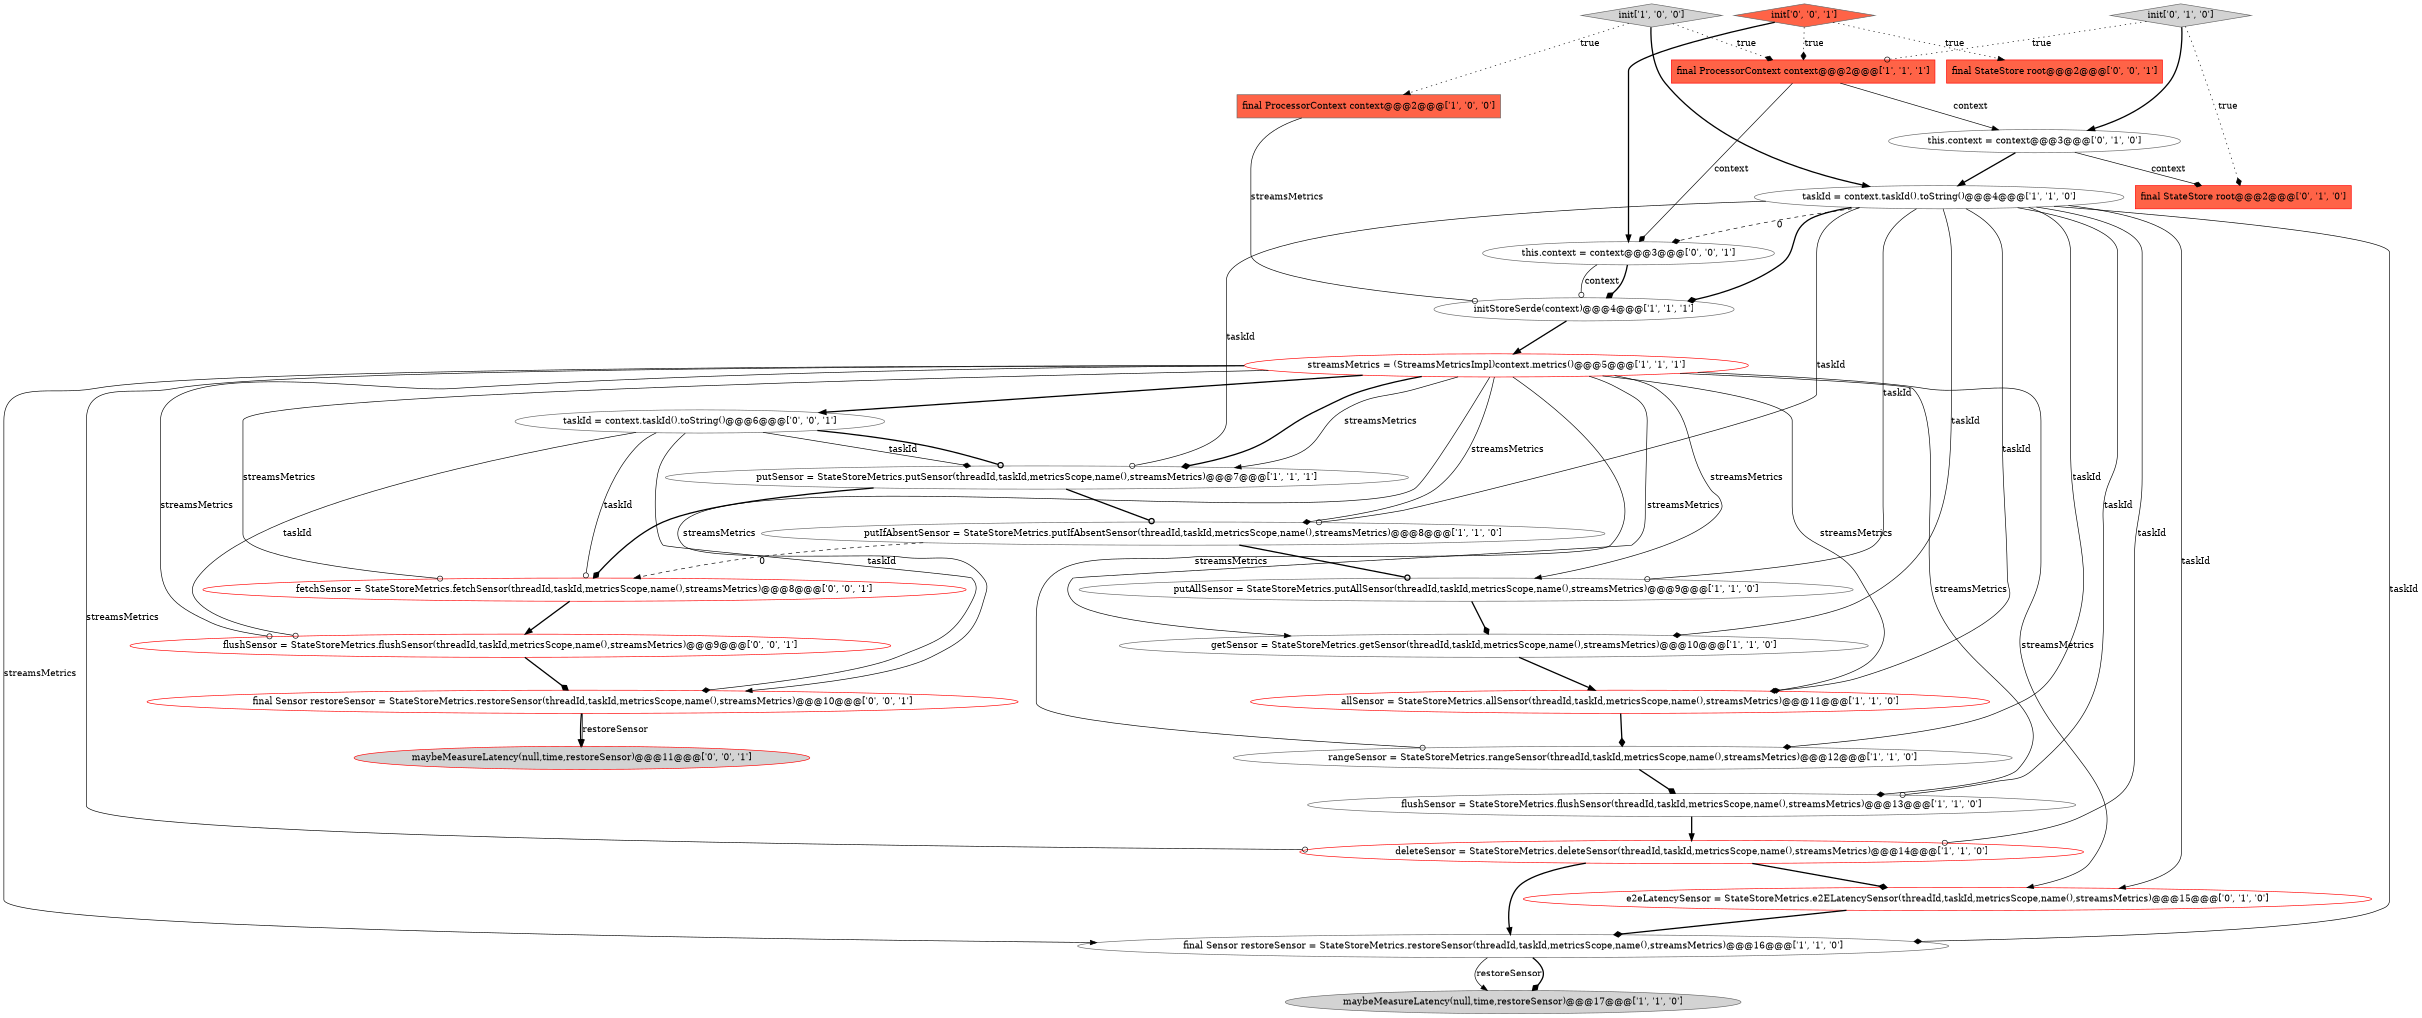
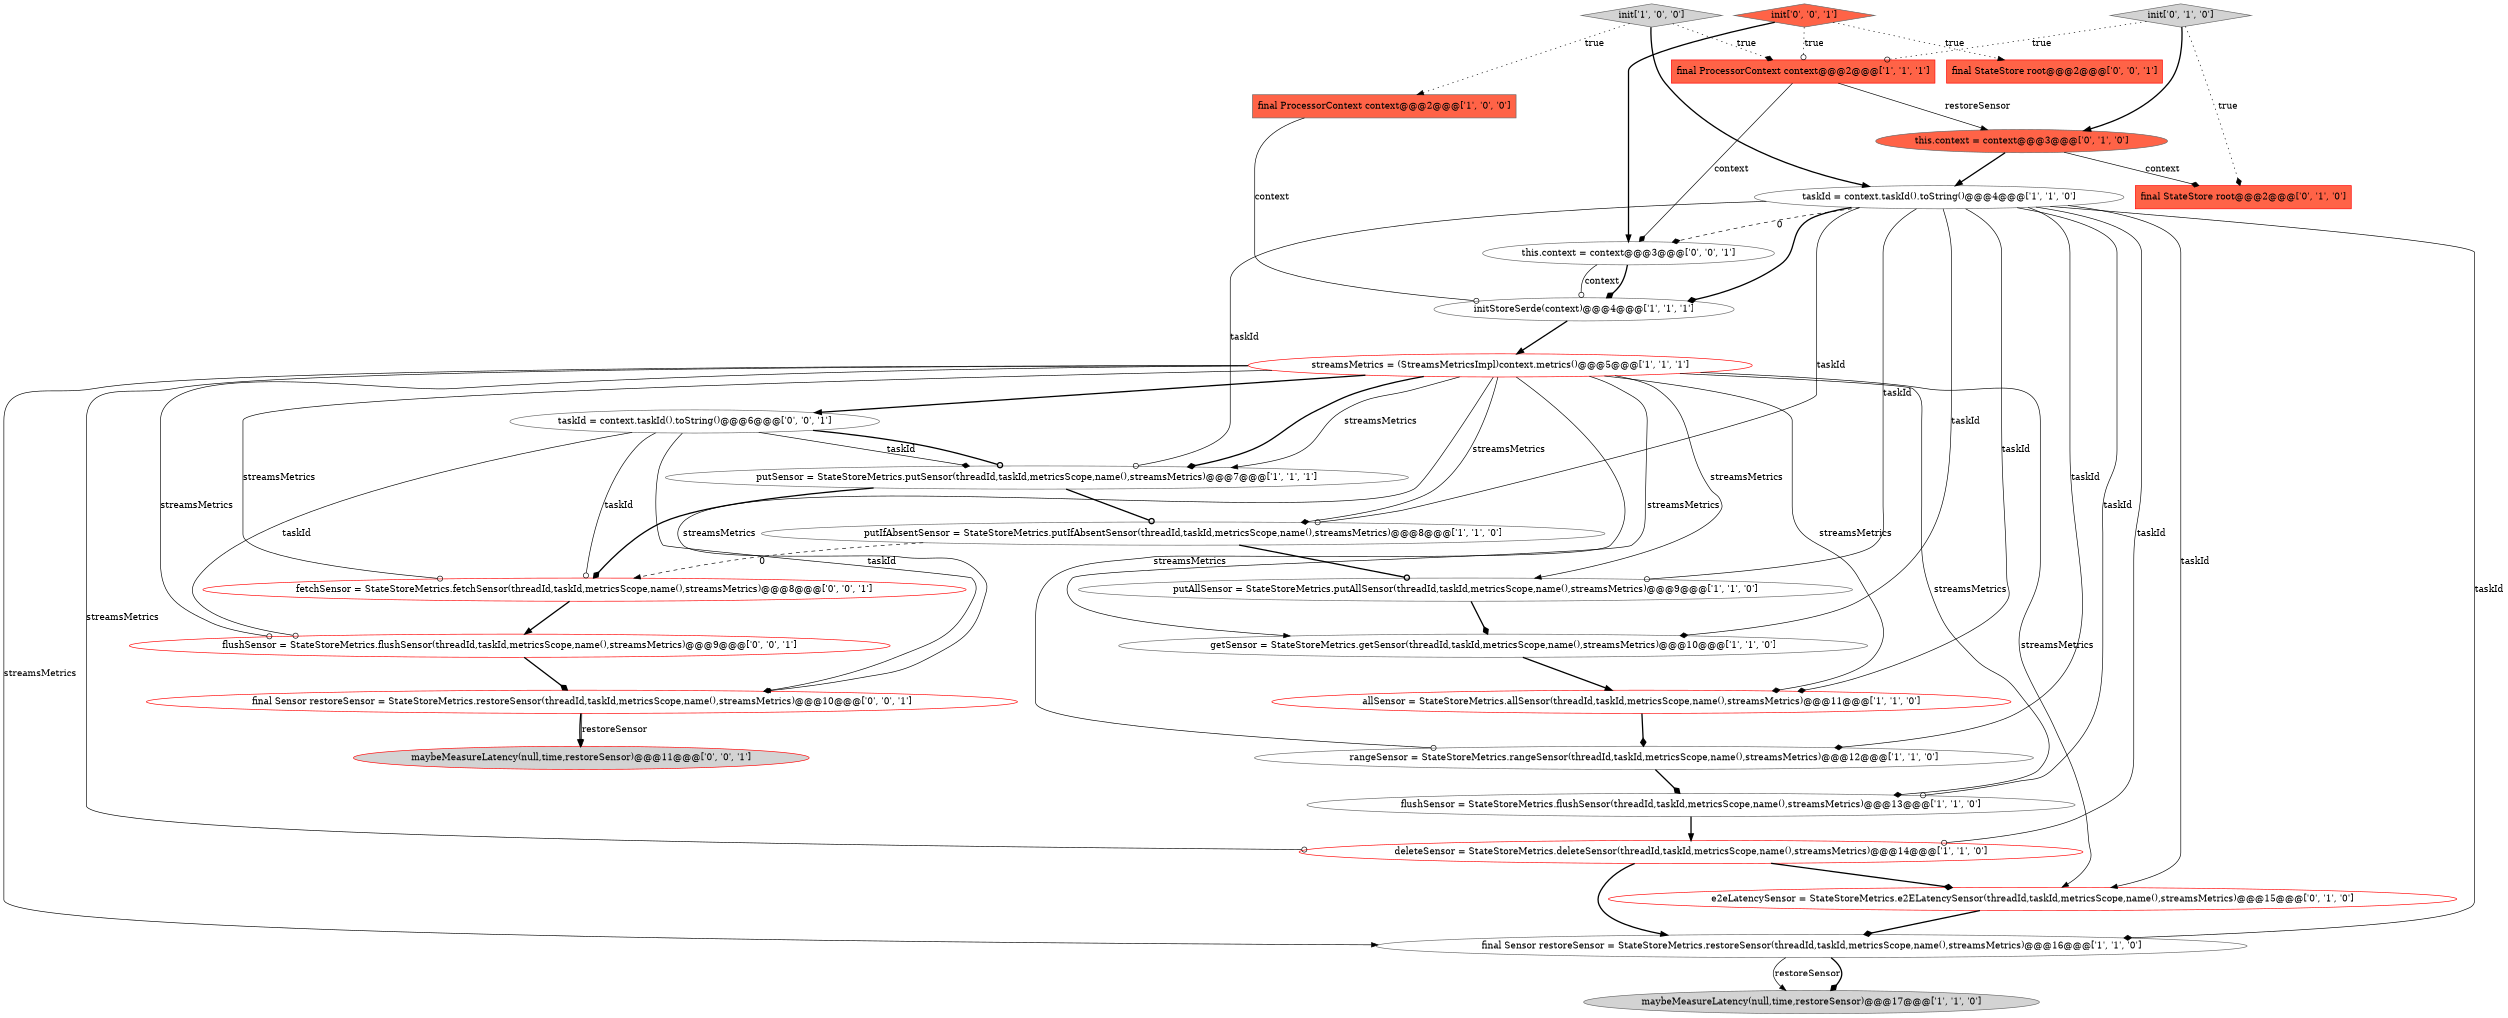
edge "init['0', '0', '1']" -> "final ProcessorContext context@@@2@@@['1', '1', '1']": arrowhead diamond -> odot
edge "final ProcessorContext context@@@2@@@['1', '1', '1']" -> "this.context = context@@@3@@@['0', '1', '0']": label "context" -> "restoreSensor"
node "this.context = context@@@3@@@['0', '1', '0']": fillcolor white -> tomato
edge "final ProcessorContext context@@@2@@@['1', '0', '0']" -> "initStoreSerde(context)@@@4@@@['1', '1', '1']": label "streamsMetrics" -> "context"
